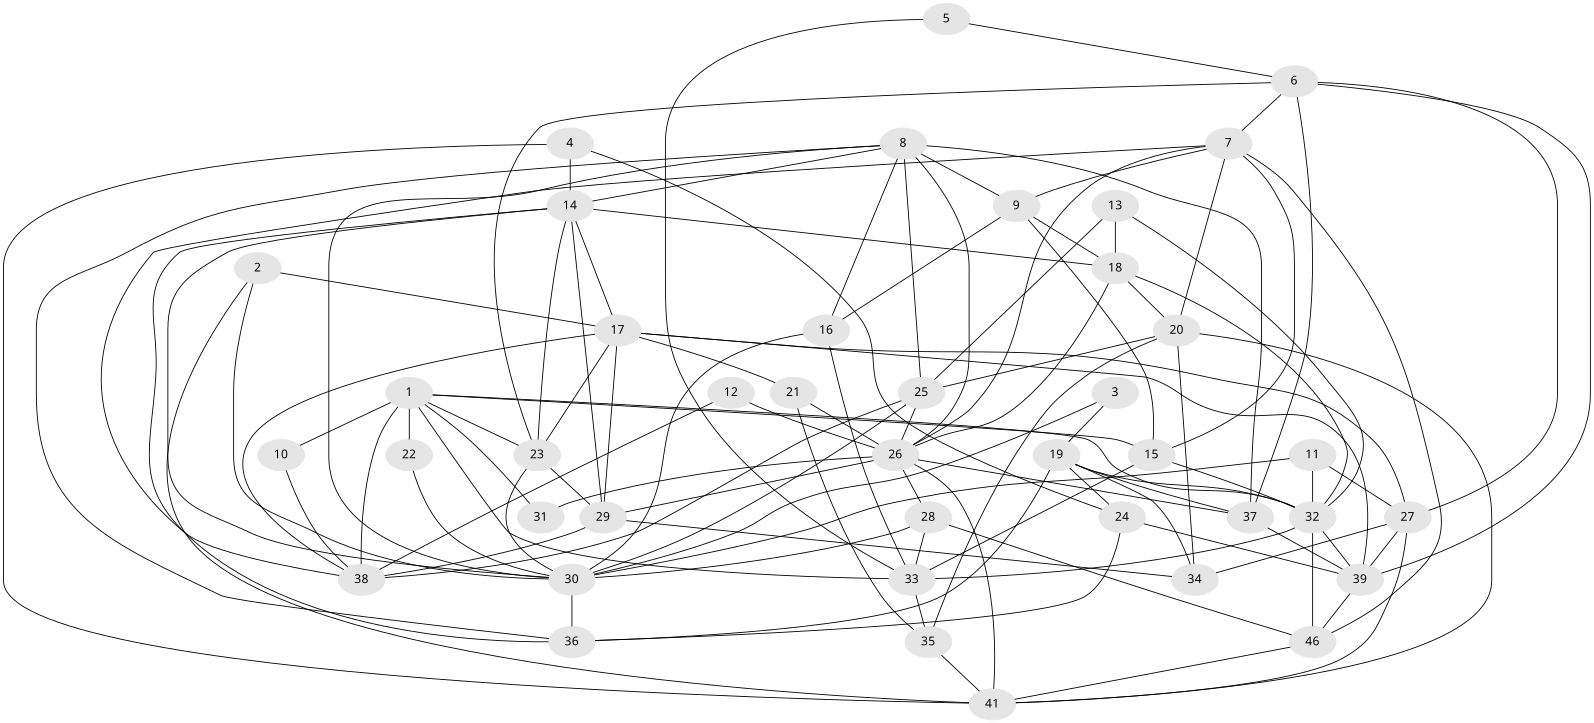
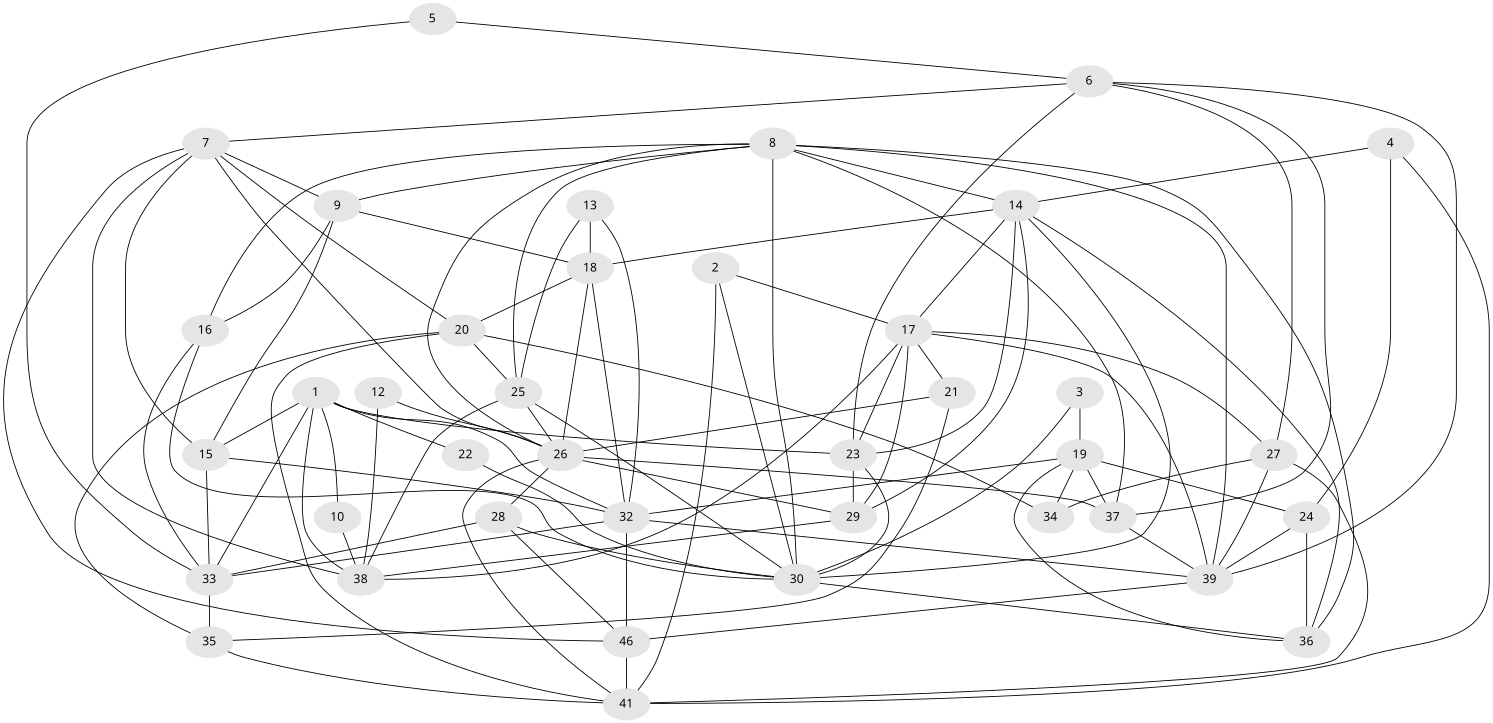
edge "8" -- "39": added
node "11": removed
node "31": removed
edge "29" -- "34": removed
